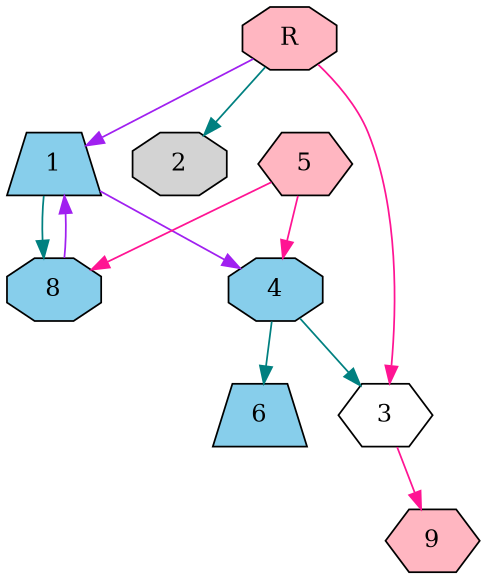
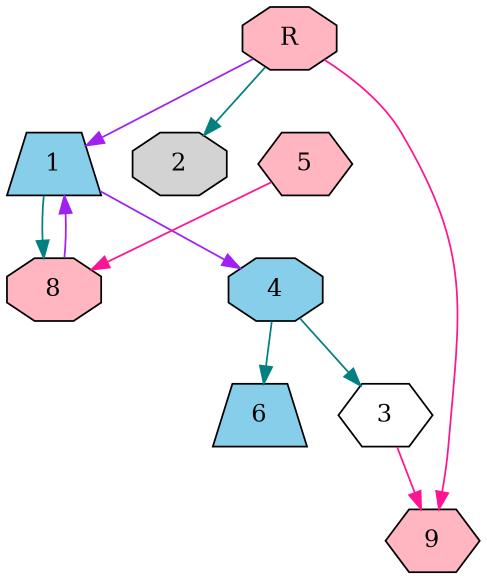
edge "R" -> "3": now "R" -> "9"
edge "5" -> "4": removed
node "8": fillcolor skyblue -> lightpink
